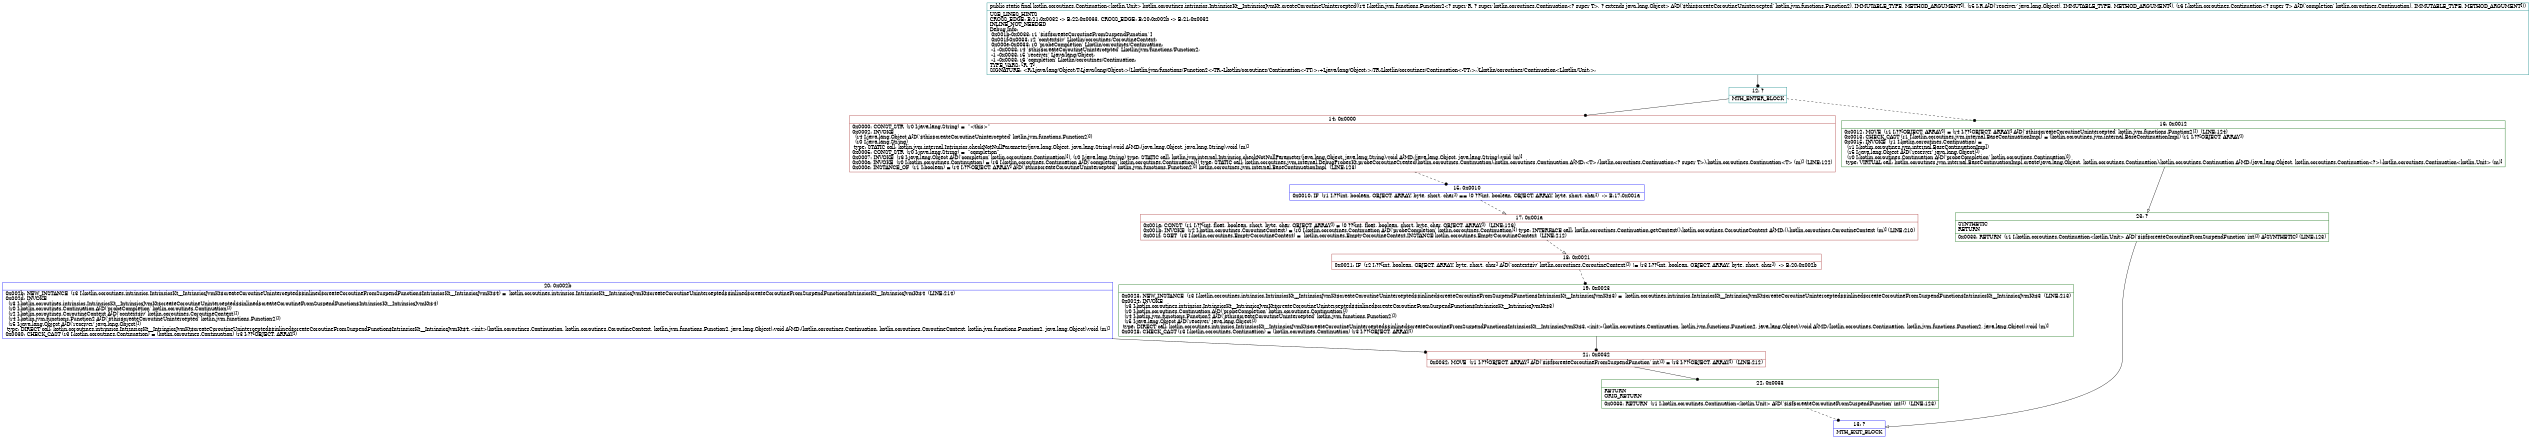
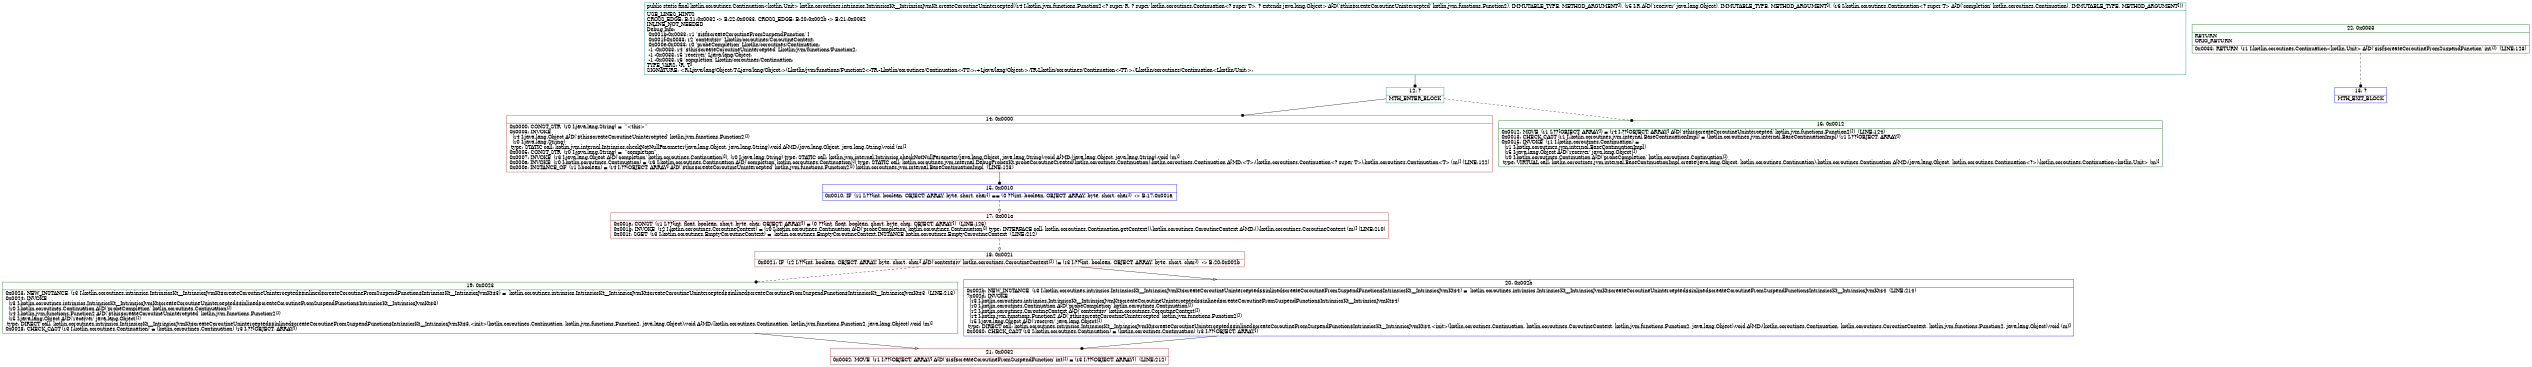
node "14: 0x0000": text "0x0002: INVOKE" -> "0x0003: INVOKE"
edge "14: 0x0000" -> "15: 0x0010": style dashed -> solid
node "23: ?": removed
edge "18: 0x0021" -> "20: 0x002b": added
node "20: 0x002b": text "0x002d: INVOKE" -> "7x002d: INVOKE"
edge "19: 0x0023" -> "21: 0x0032": arrowhead dot -> onormal
edge "21: 0x0032" -> "22: 0x0033": removed
